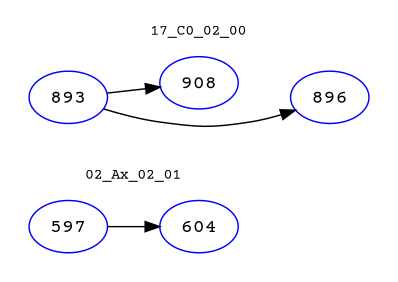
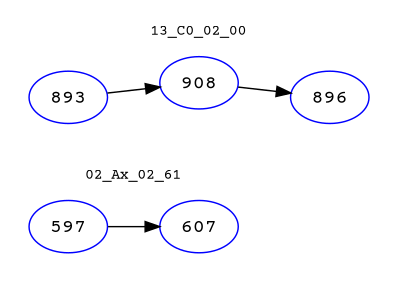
cluster "17_C0_02_00": label "17_C0_02_00" -> "13_C0_02_00"
edge "893" -> "896": now "908" -> "896"
cluster "02_Ax_02_01": label "02_Ax_02_01" -> "02_Ax_02_61"
node "604": label "604" -> "607"
